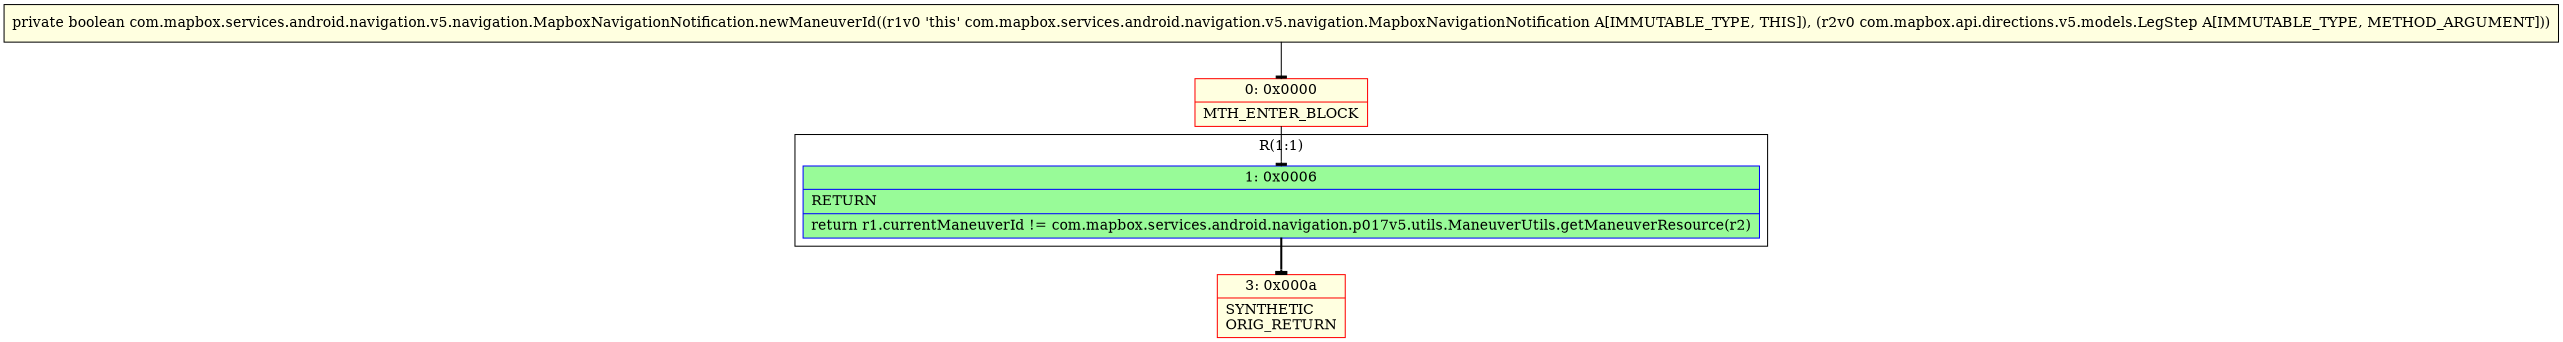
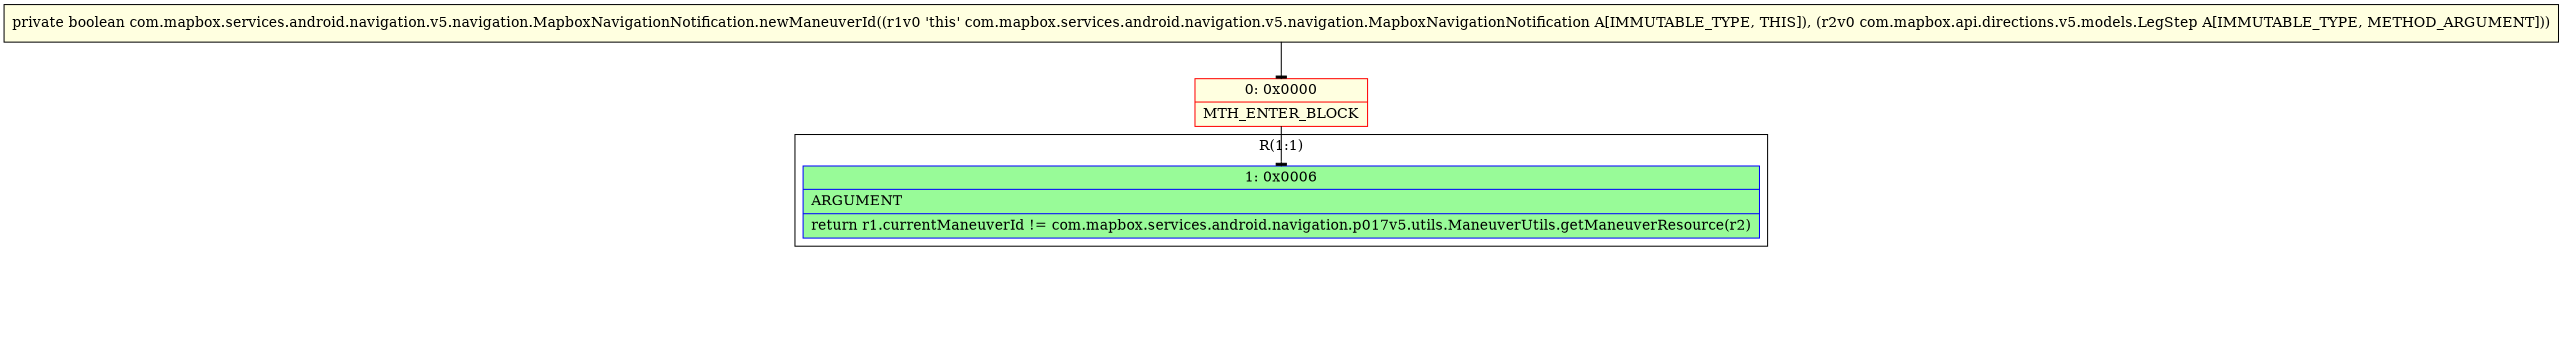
node "1: 0x0006": text "RETURN" -> "ARGUMENT"
node "3: 0x000a": removed
